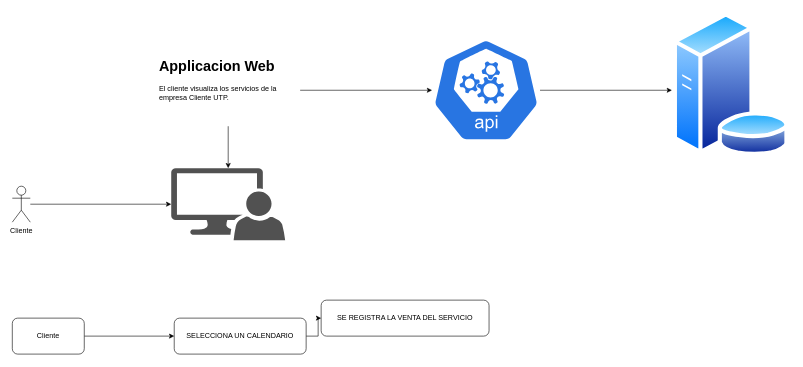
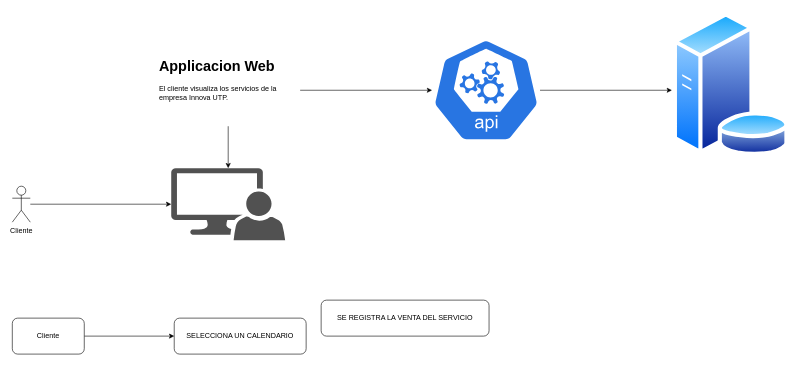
node "Applicacion WebEl cliente visualiza los servicios de la empresa Cliente UTP.": label "Applicacion WebEl cliente visualiza los servicios de la empresa Cliente UTP." -> "Applicacion WebEl cliente visualiza los servicios de la empresa Innova UTP."
edge "SELECCIONA UN CALENDARIO" -> "SE REGISTRA LA VENTA DEL SERVICIO": removed
